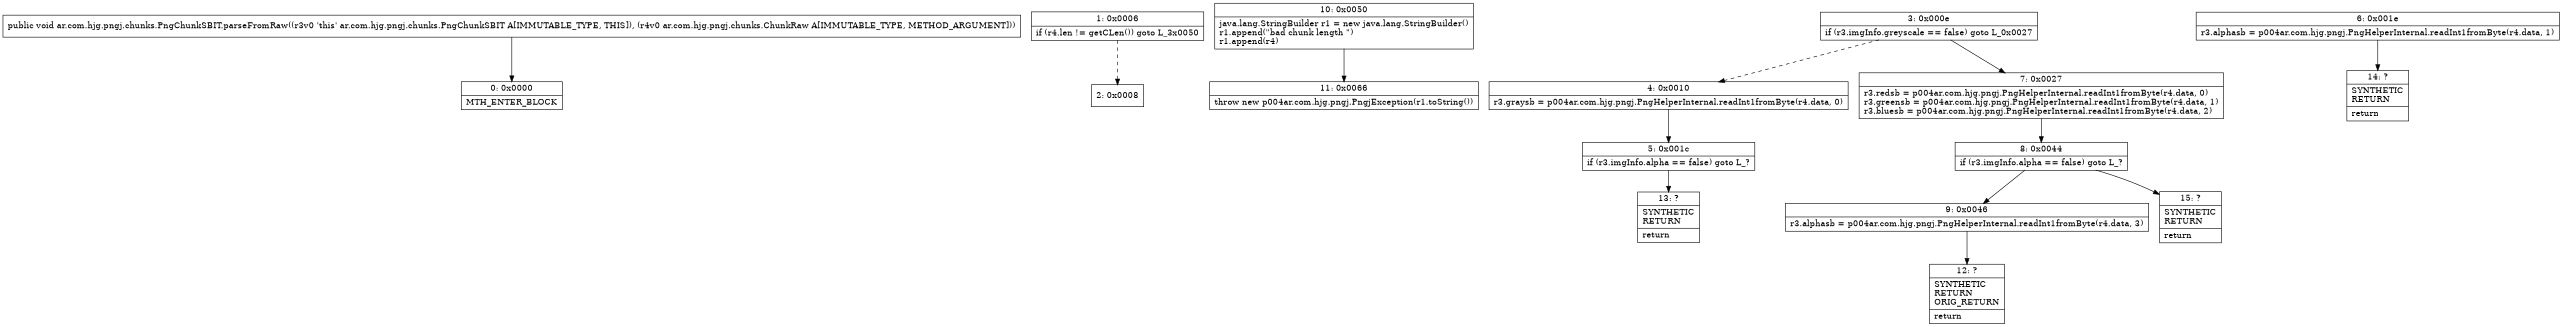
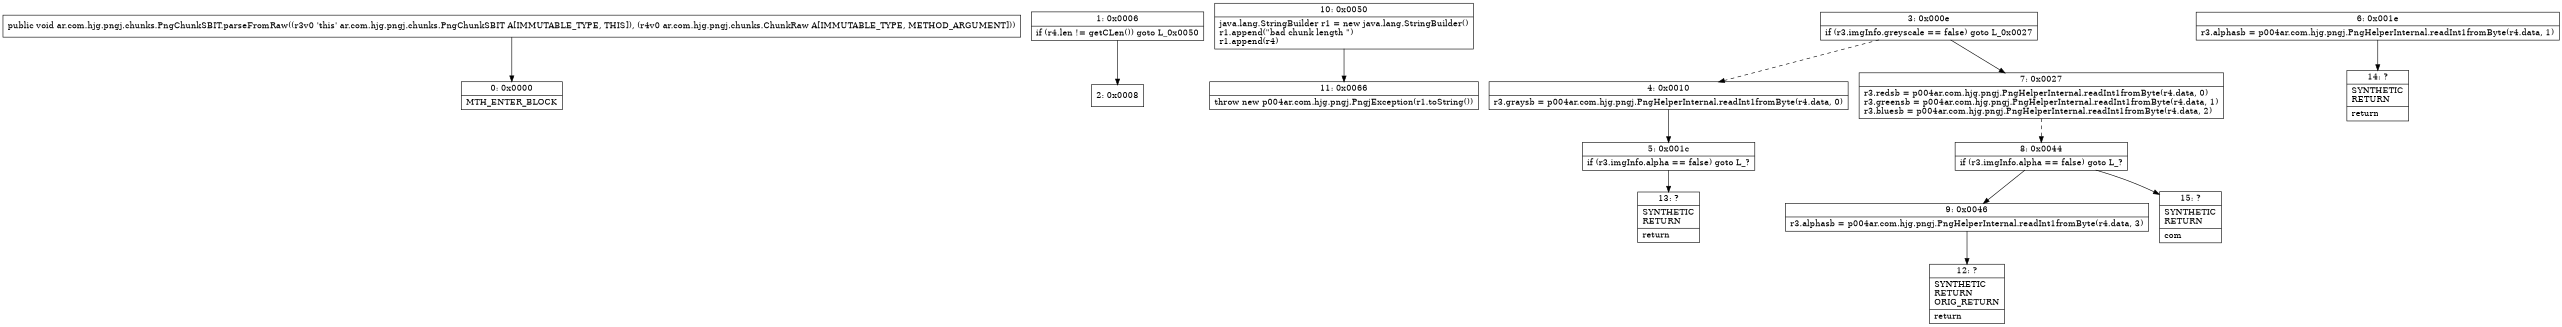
node "1: 0x0006": text "if (r4.len != getCLen()) goto L_3x0050" -> "if (r4.len != getCLen()) goto L_0x0050"
edge "1: 0x0006" -> "2: 0x0008": style dashed -> solid
edge "7: 0x0027" -> "8: 0x0044": style solid -> dashed
node "15: ?": text "return" -> "com"
